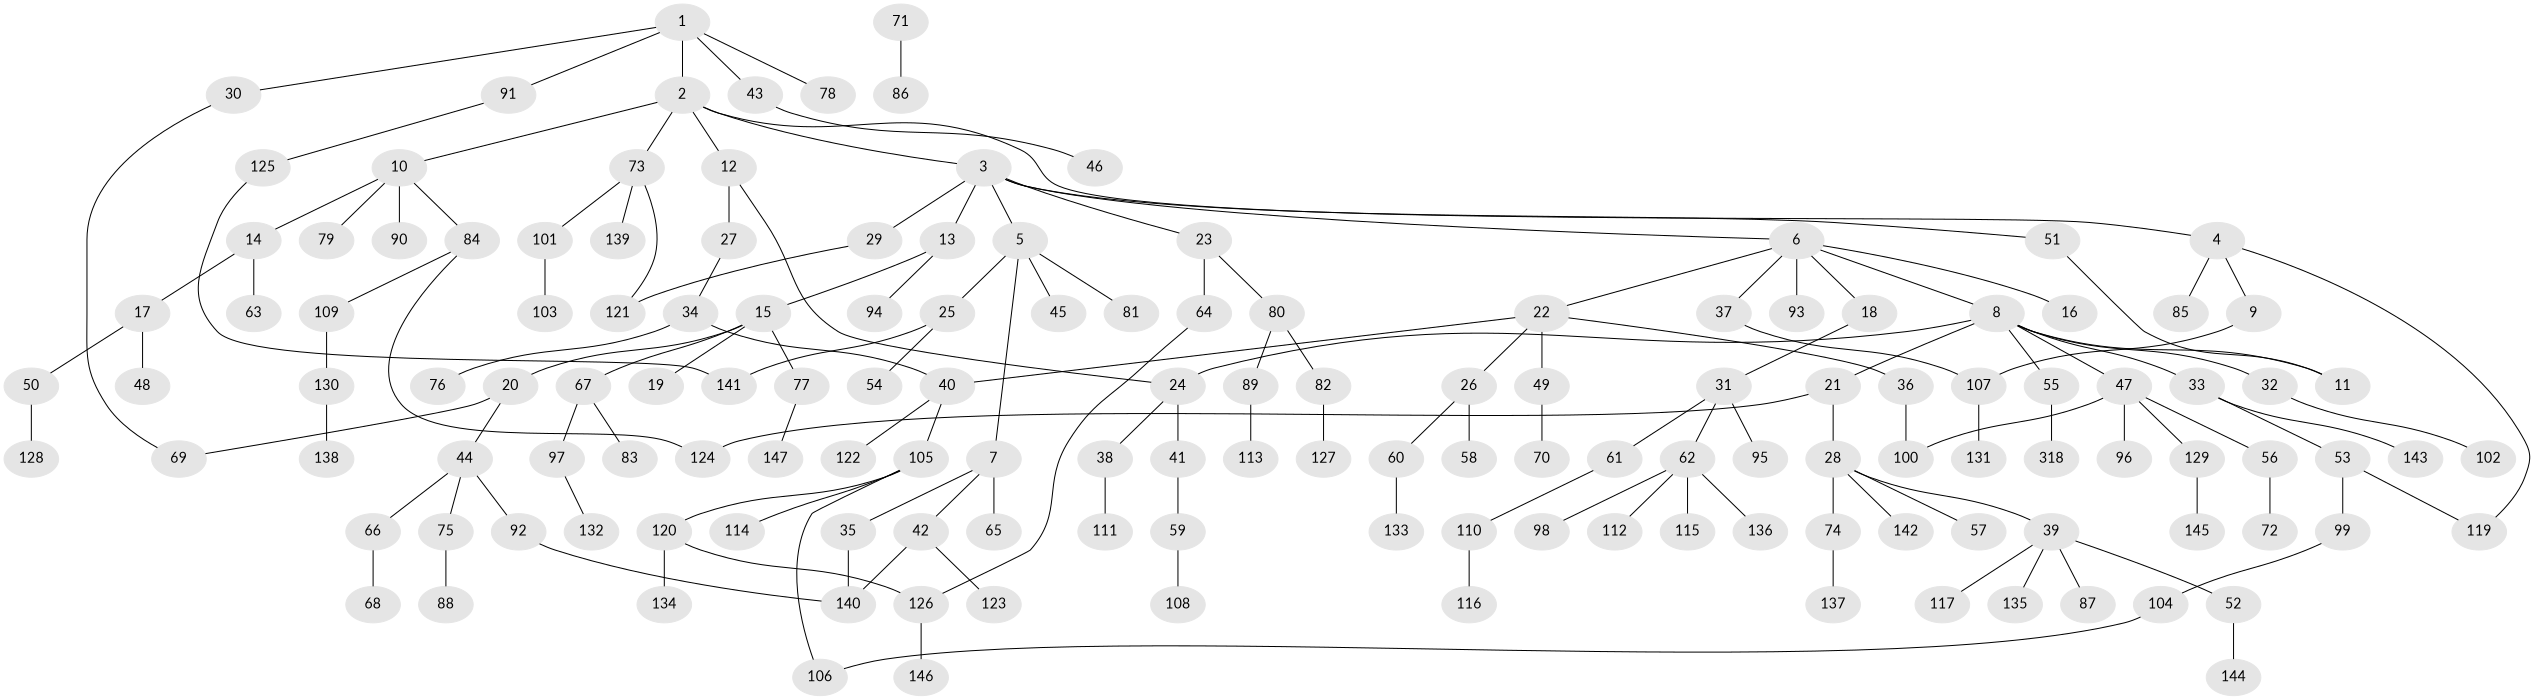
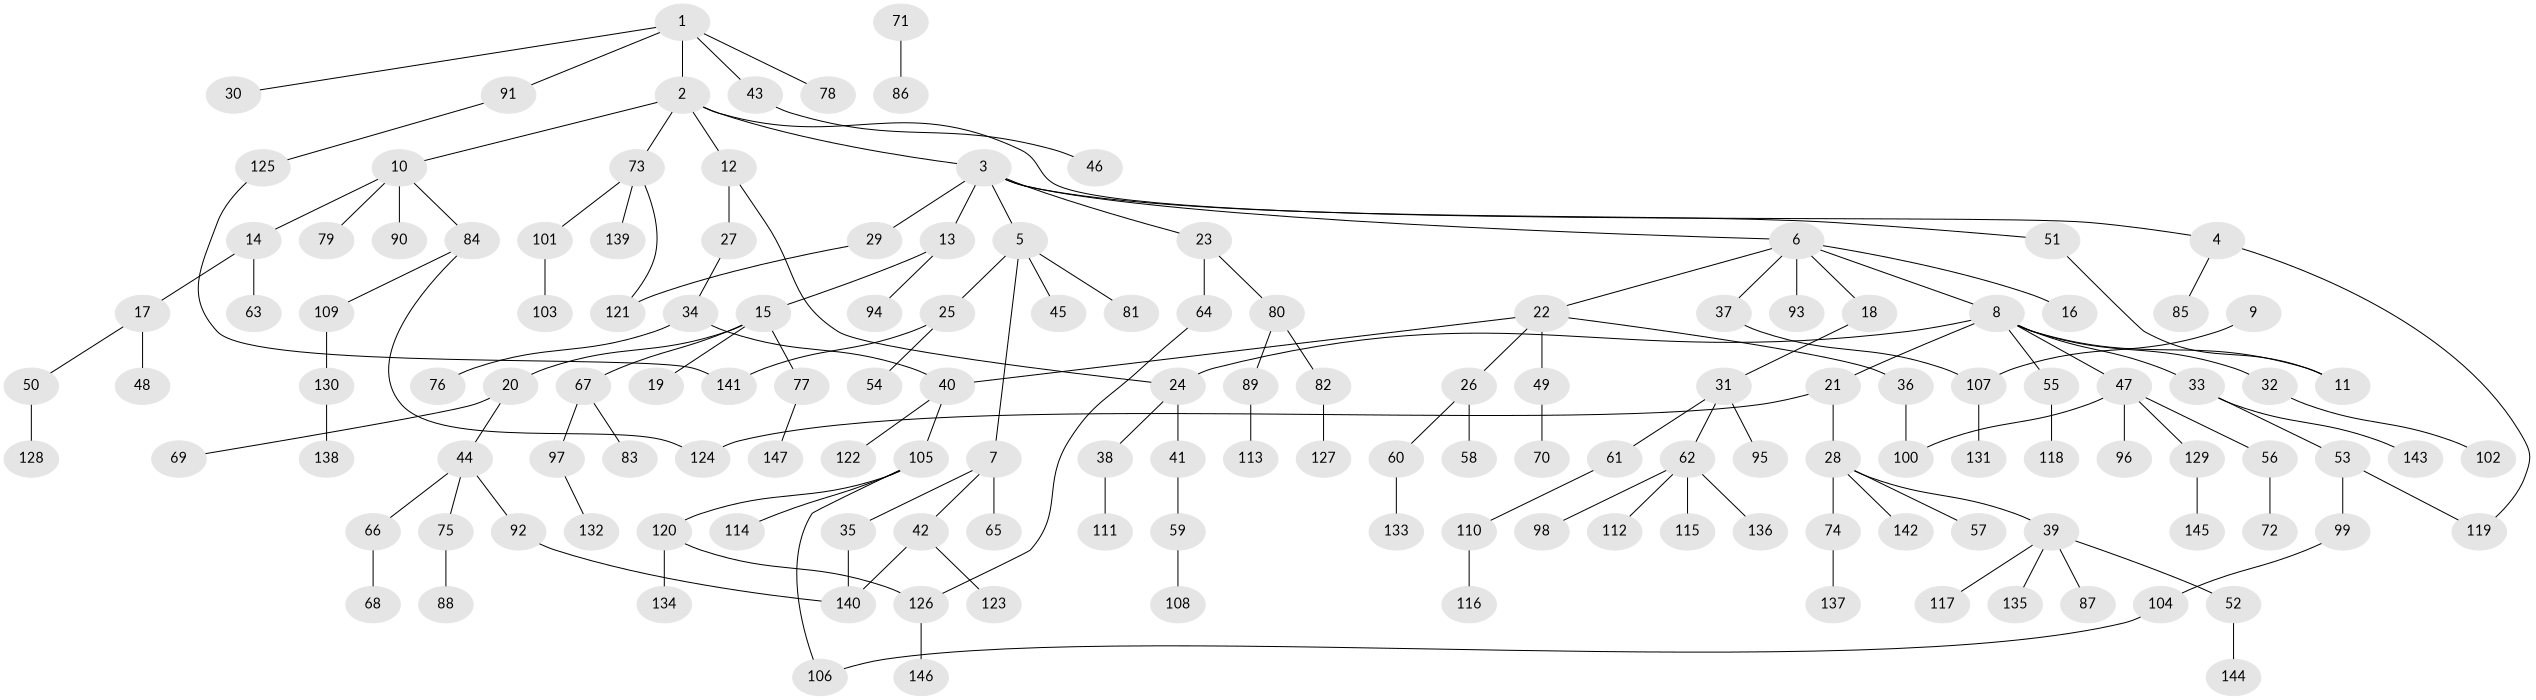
edge "30" -- "69": removed
edge "4" -- "9": removed
node "318": label "318" -> "118"
